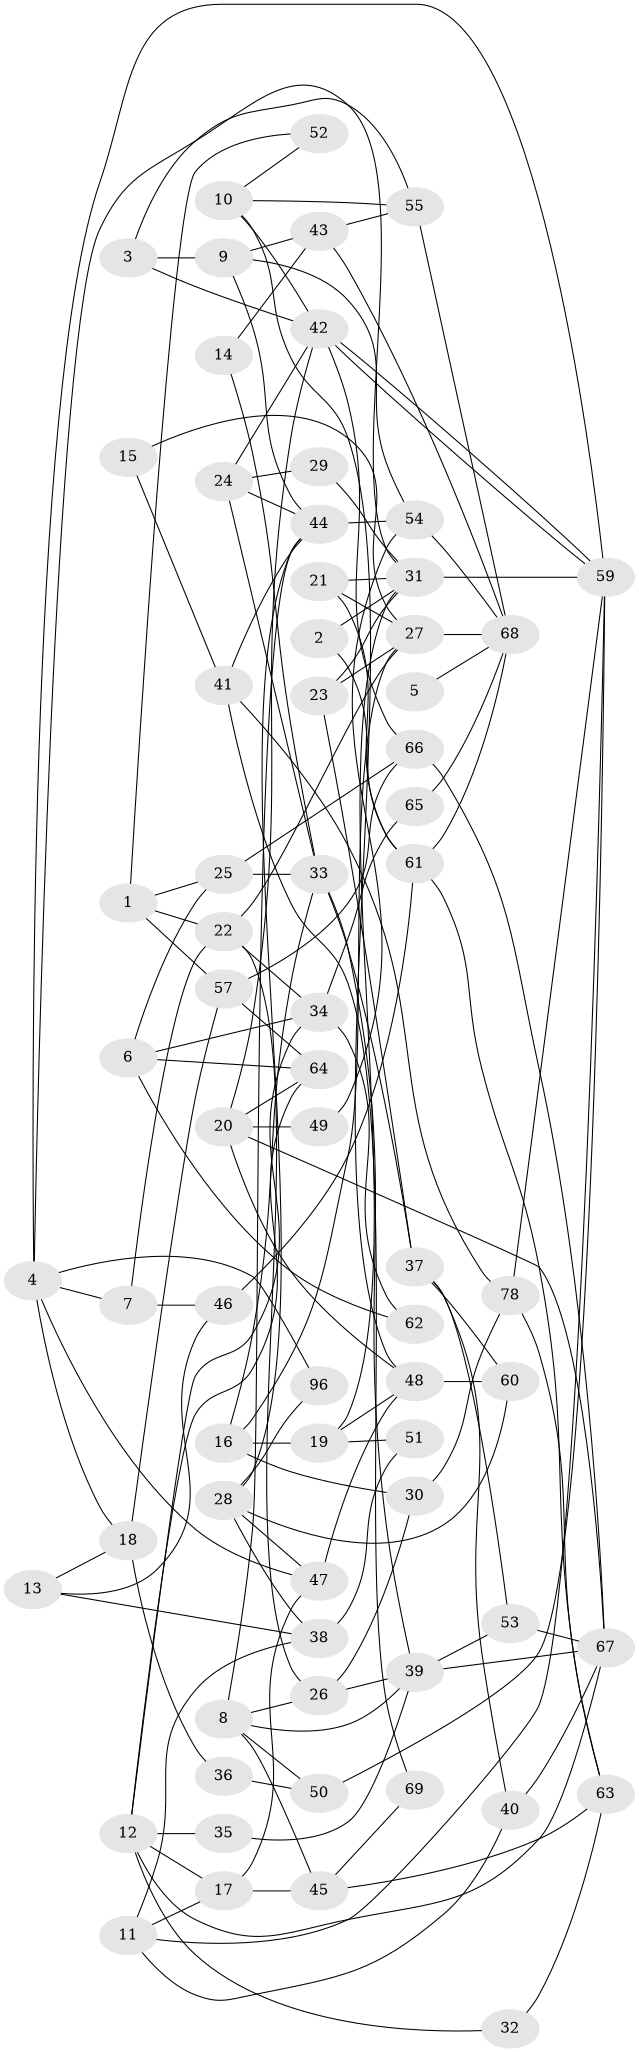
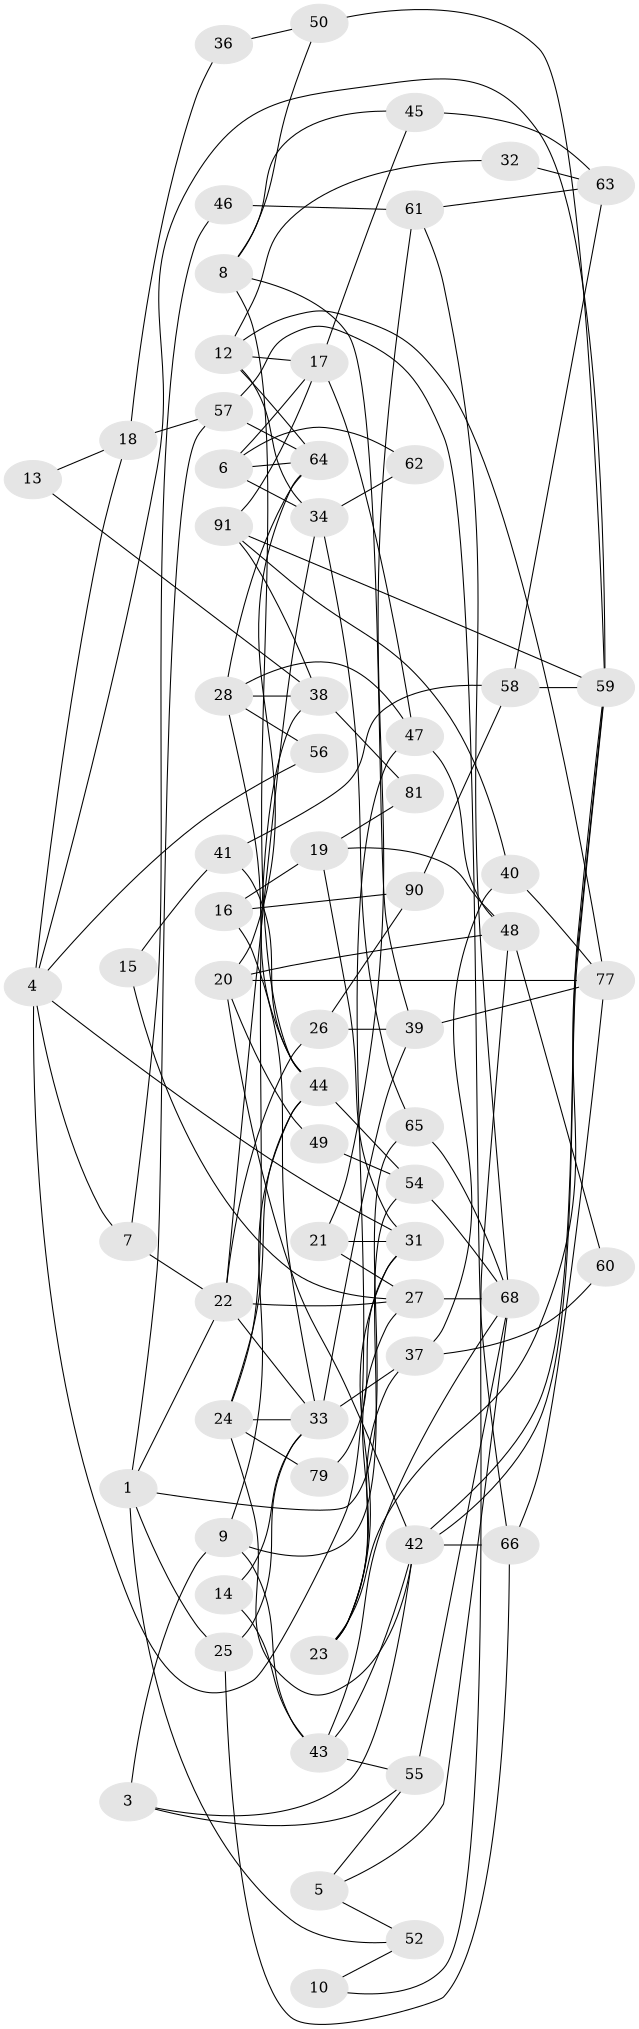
edge "10" -- "55": now "5" -- "55"
edge "10" -- "42": now "43" -- "42"
node "29": label "29" -> "79"
edge "31" -- "59": now "23" -- "59"
node "2": removed
edge "25" -- "6": now "17" -- "6"
edge "38" -- "24": added
edge "27" -- "16": removed
node "78": label "78" -> "58"
edge "22" -- "33": added
node "96": label "96" -> "56"
node "51": label "51" -> "81"
edge "65" -- "1": added
node "30": label "30" -> "90"
edge "46" -- "13": removed
edge "60" -- "28": now "64" -- "28"
node "53": removed
node "67": label "67" -> "77"
edge "26" -- "8": removed
node "69": removed
node "35": removed
edge "5" -- "52": added
node "11": label "11" -> "91"
